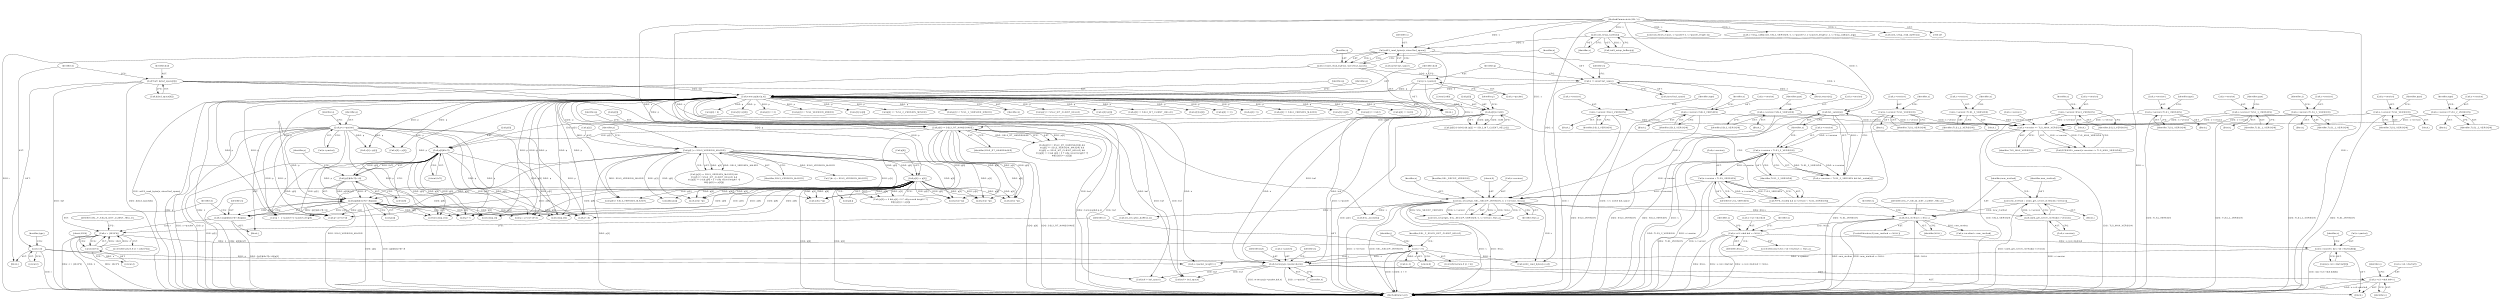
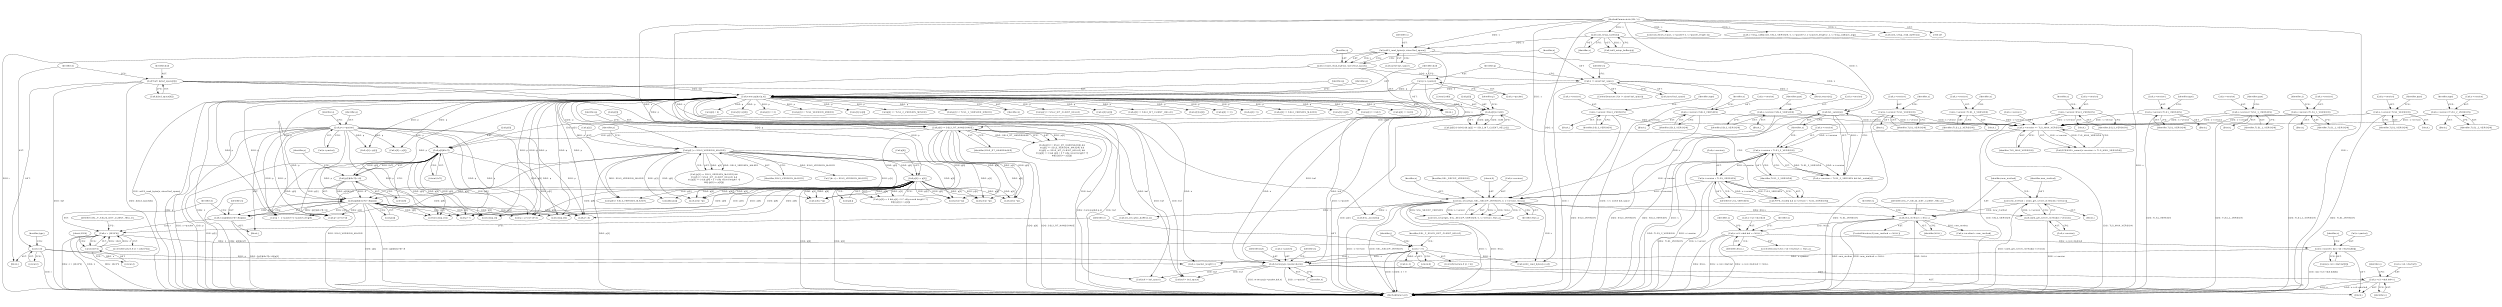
node "(ControlStructure,if (n != sizeof buf_space))": added
edge "(Call,p[0]&0x7f)" -> "(Call,n2s(p,sil))": removed, label "DDG: p[0]"
edge "(Call,p[9] >= p[1])" -> "(Call,p+csl+sil+cl)": removed, label "DDG: p[9]"
